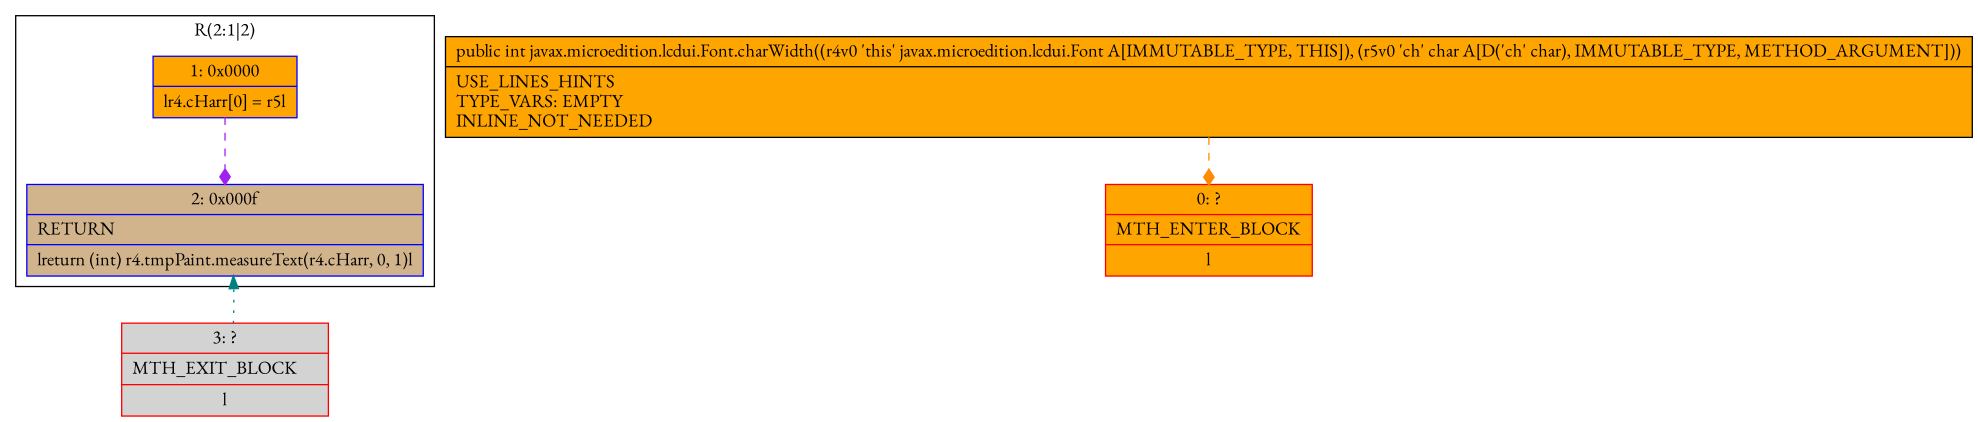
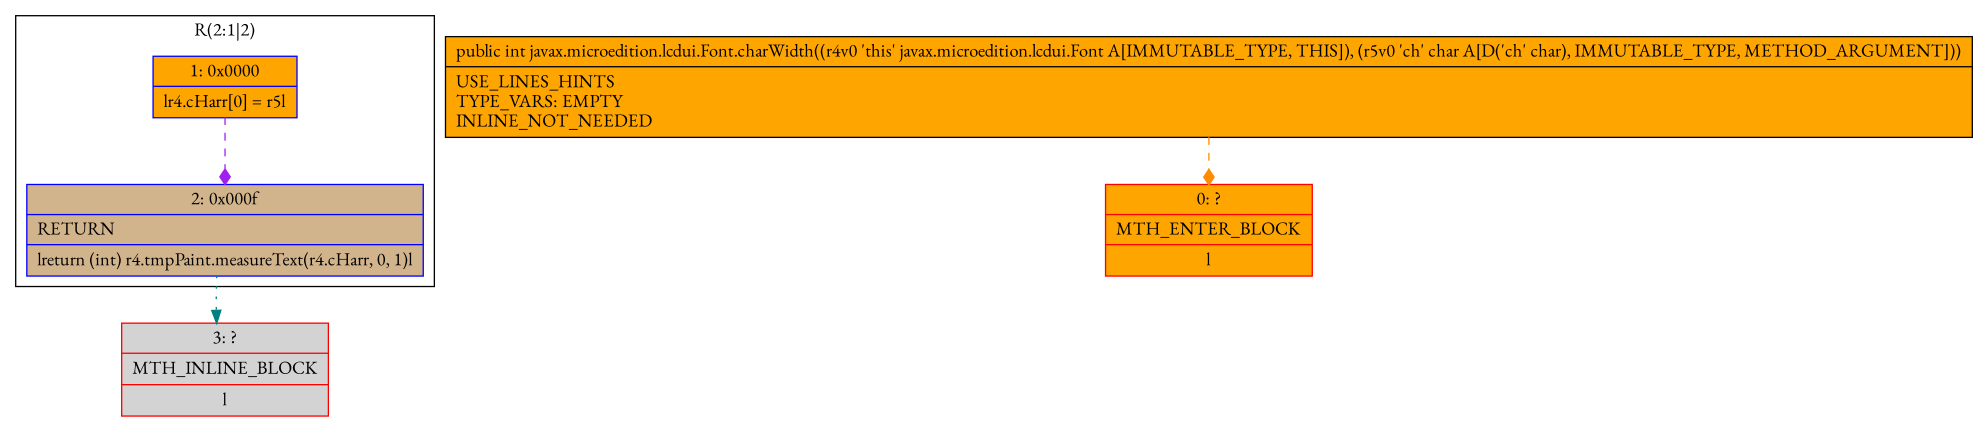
edge "3: ?" -> "2: 0x000f": reversed
node "3: ?": text "MTH_EXIT_BLOCK" -> "MTH_INLINE_BLOCK"
